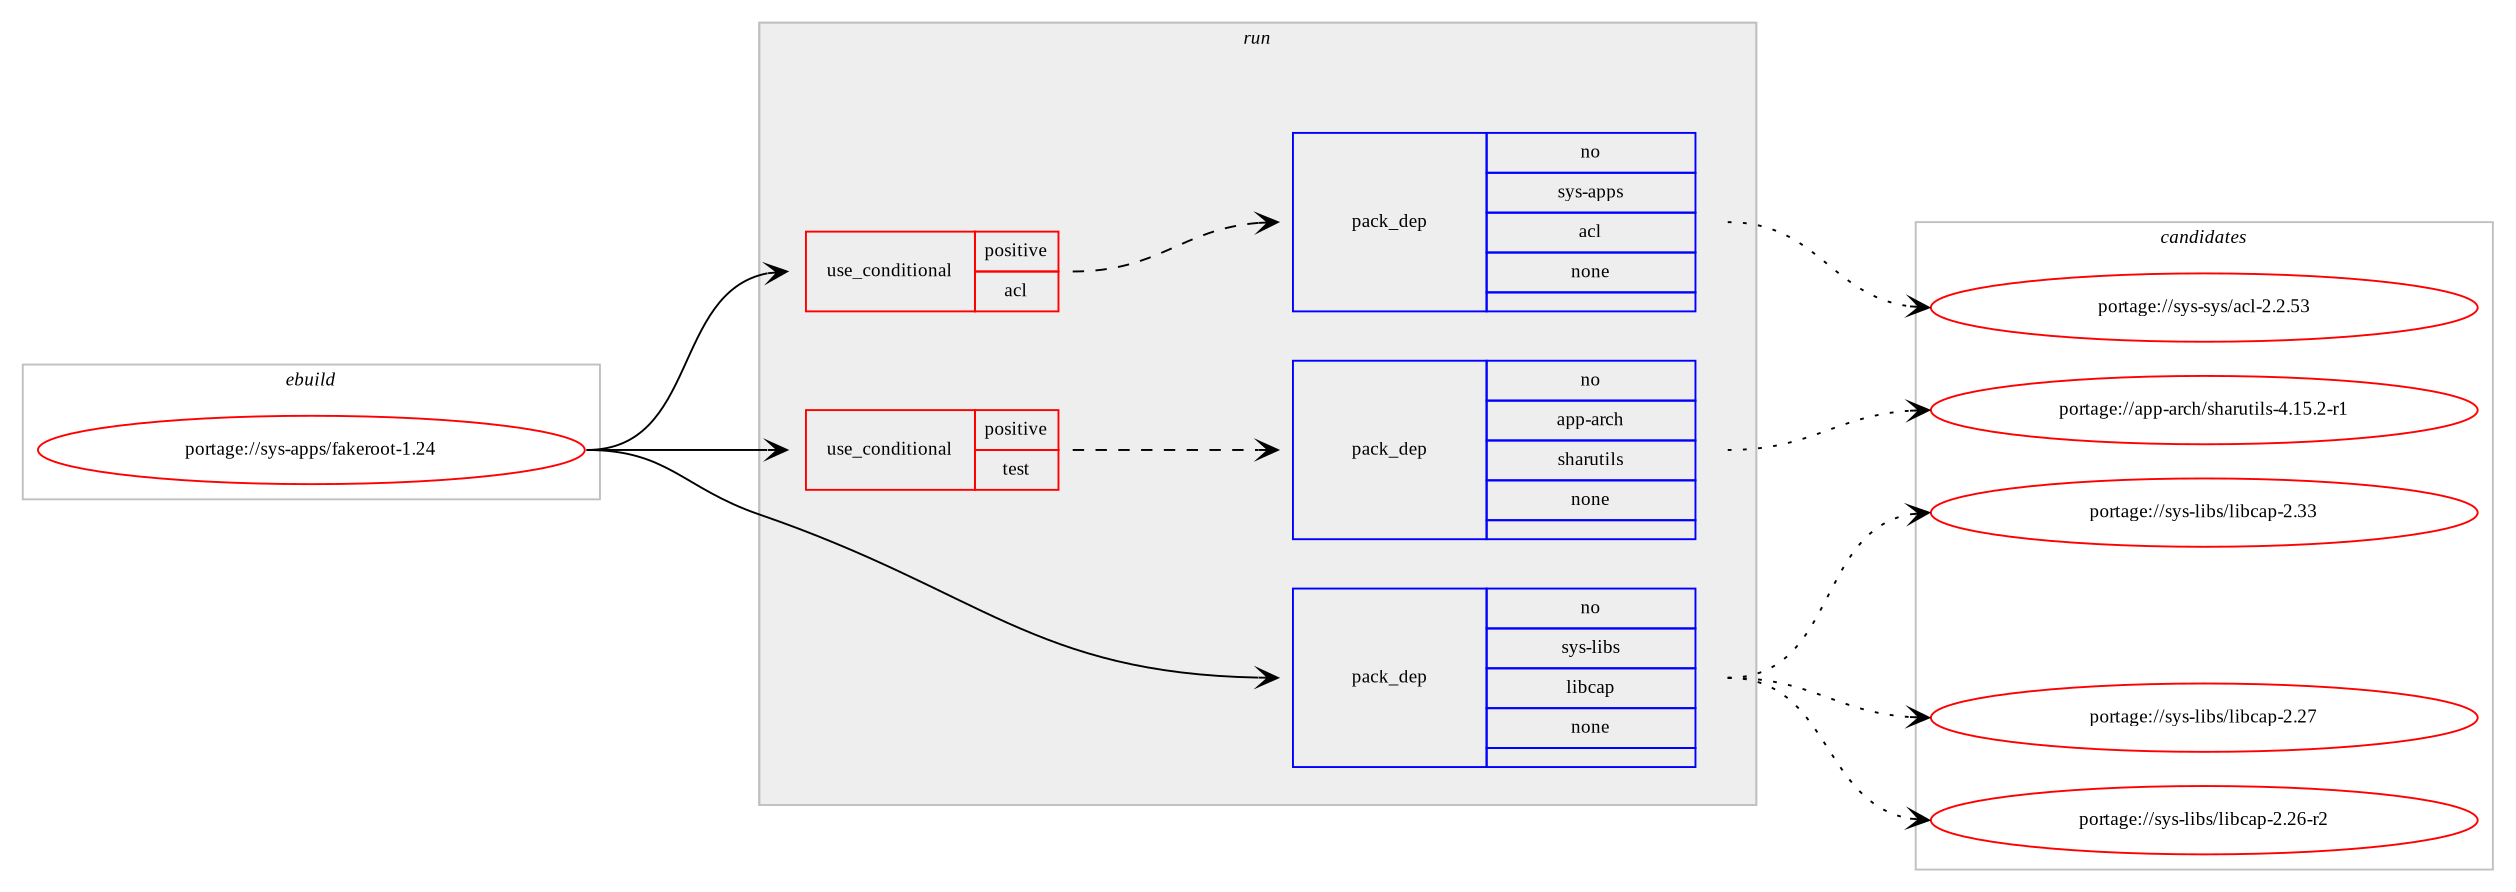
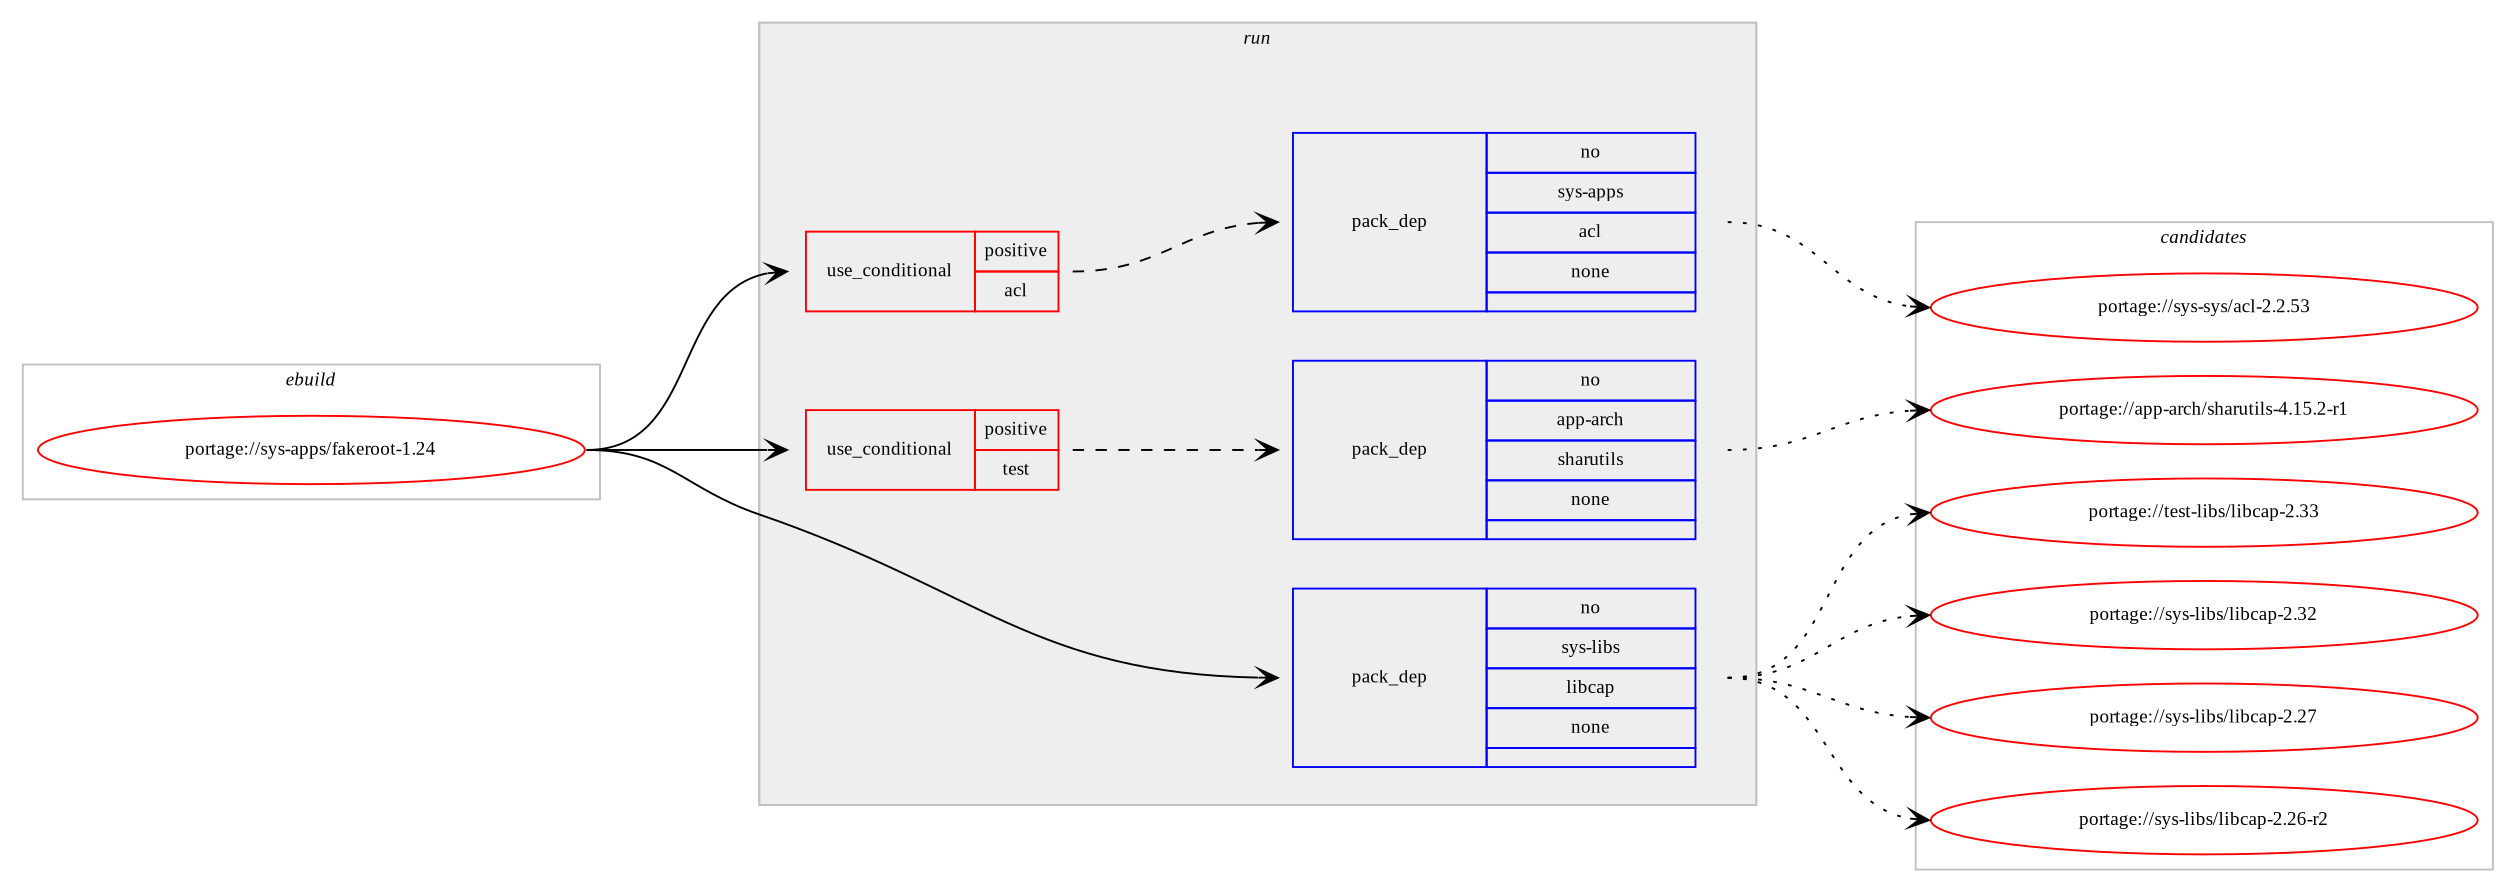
node "portage://sys-libs/libcap-2.33": label "portage://sys-libs/libcap-2.33" -> "portage://test-libs/libcap-2.33"
node "portage://sys-libs/libcap-2.32": added
